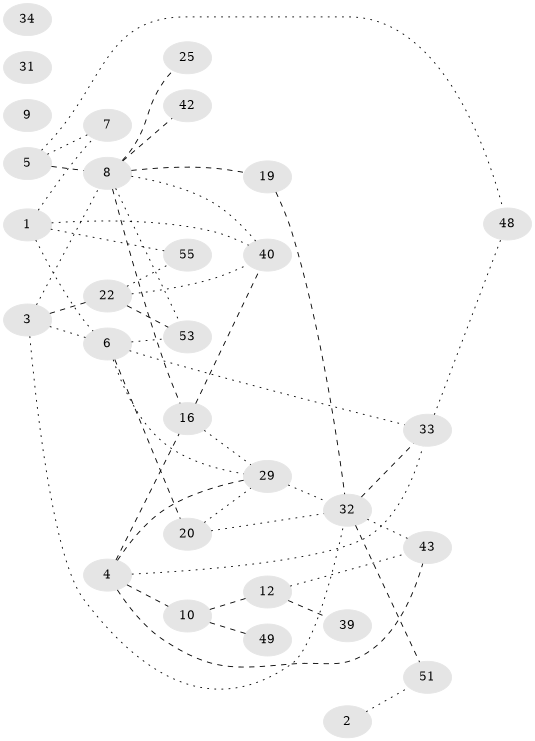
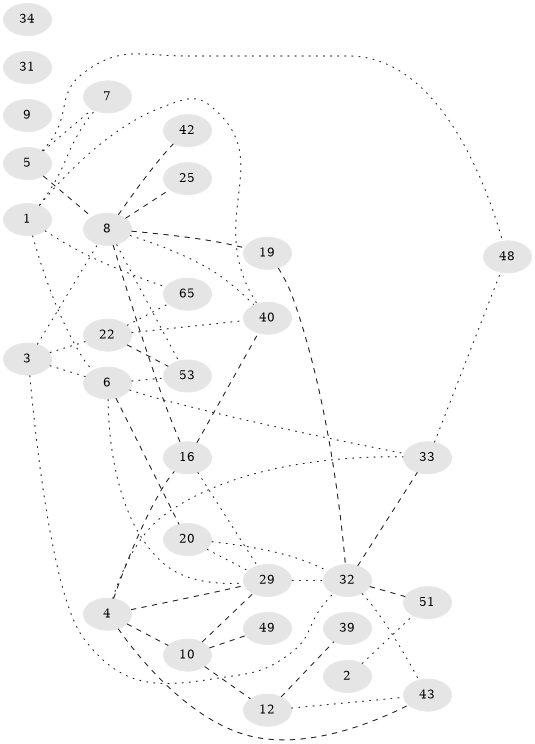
node "55": label "55" -> "65"
edge "22" -- "3": style dashed -> dotted
edge "29" -- "10": added
